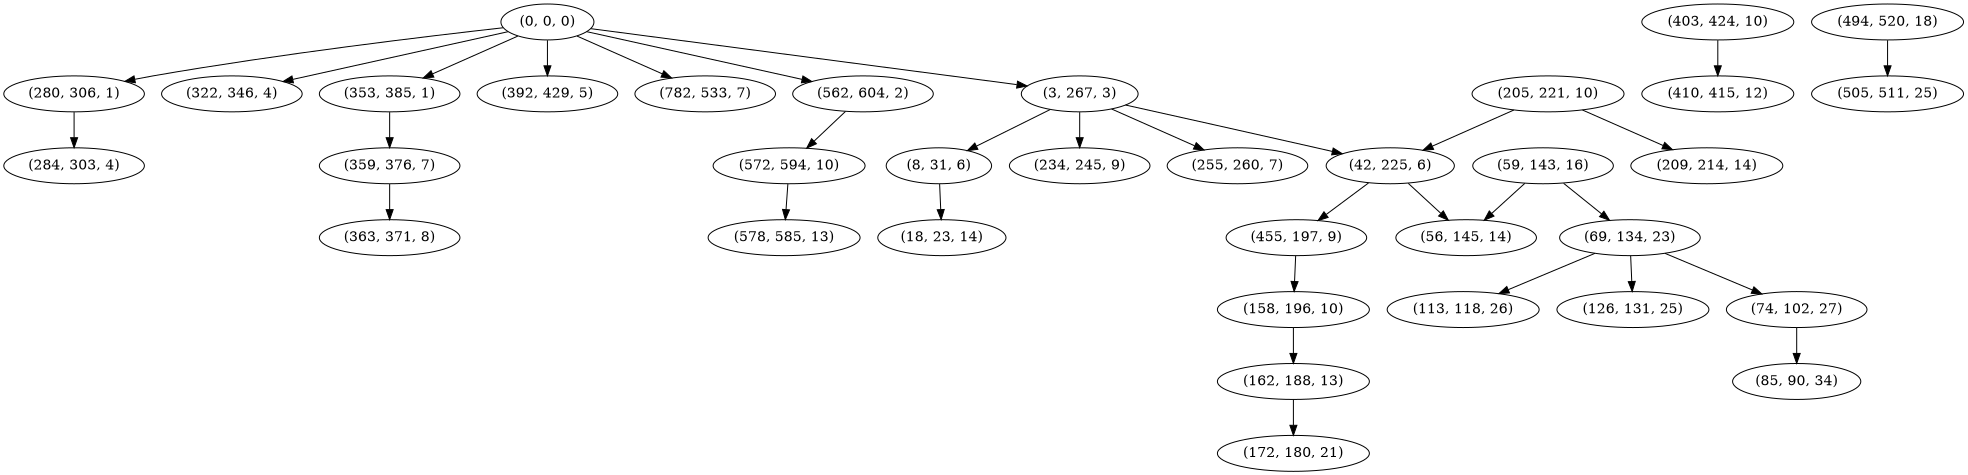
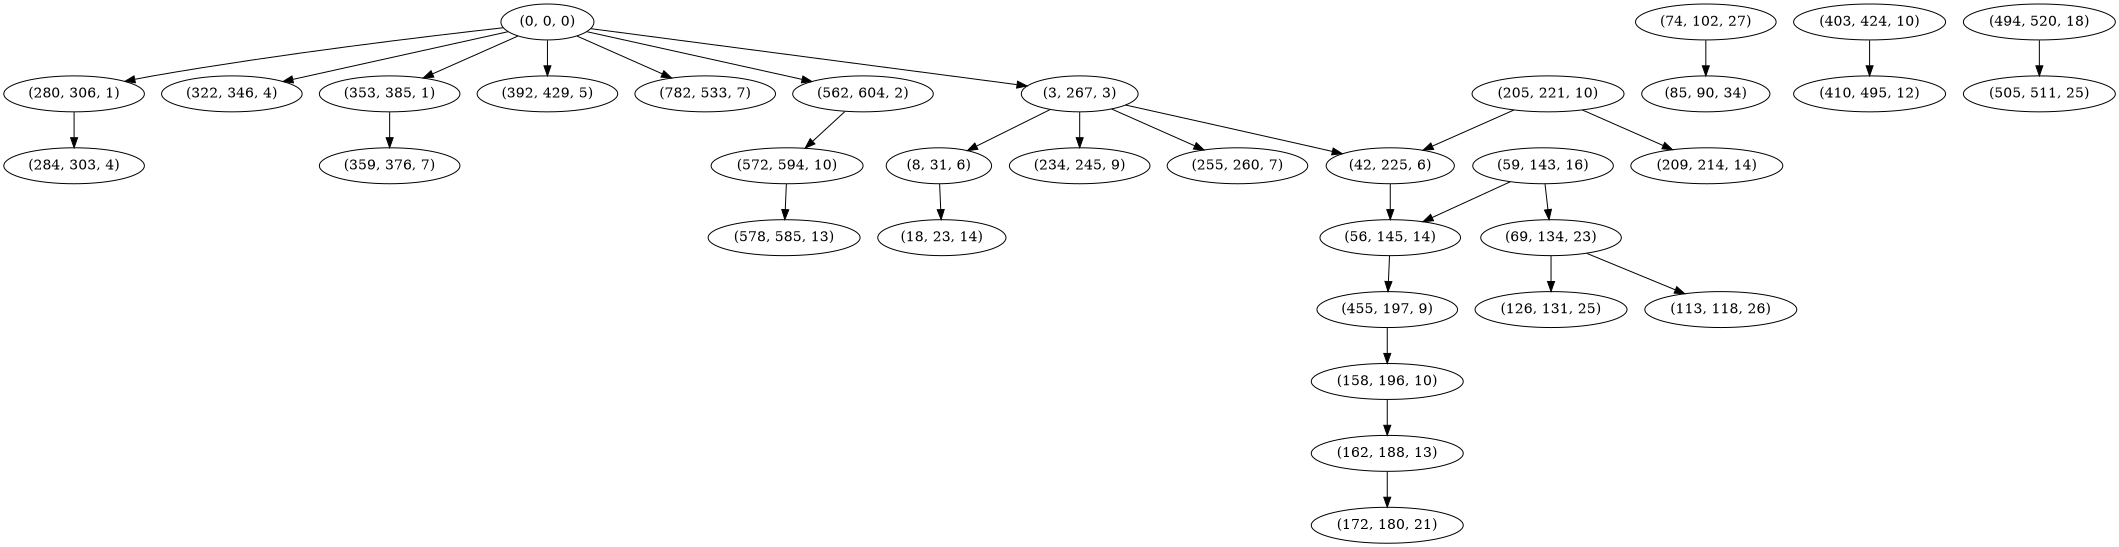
node "(410, 415, 12)": label "(410, 415, 12)" -> "(410, 495, 12)"
edge "(42, 225, 6)" -> "(455, 197, 9)": now "(56, 145, 14)" -> "(455, 197, 9)"
node "(363, 371, 8)": removed
edge "(69, 134, 23)" -> "(74, 102, 27)": removed
